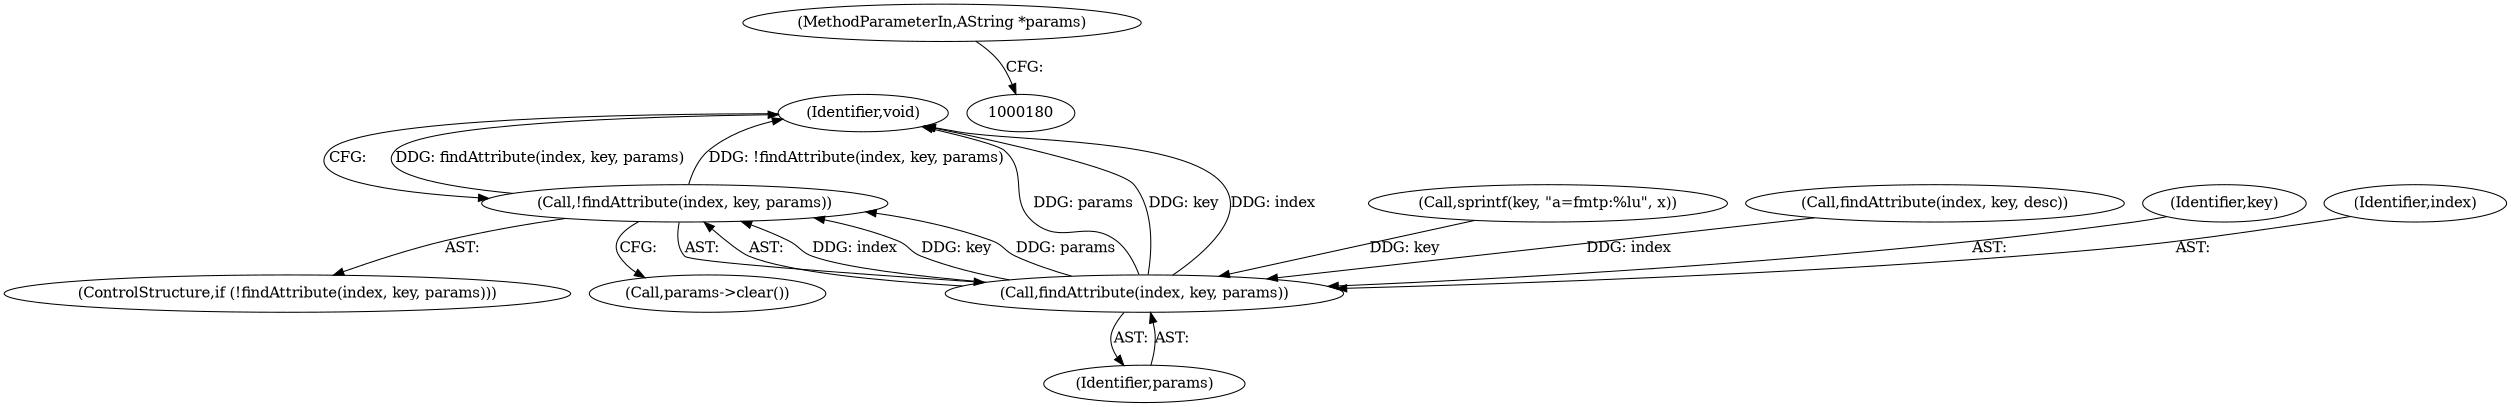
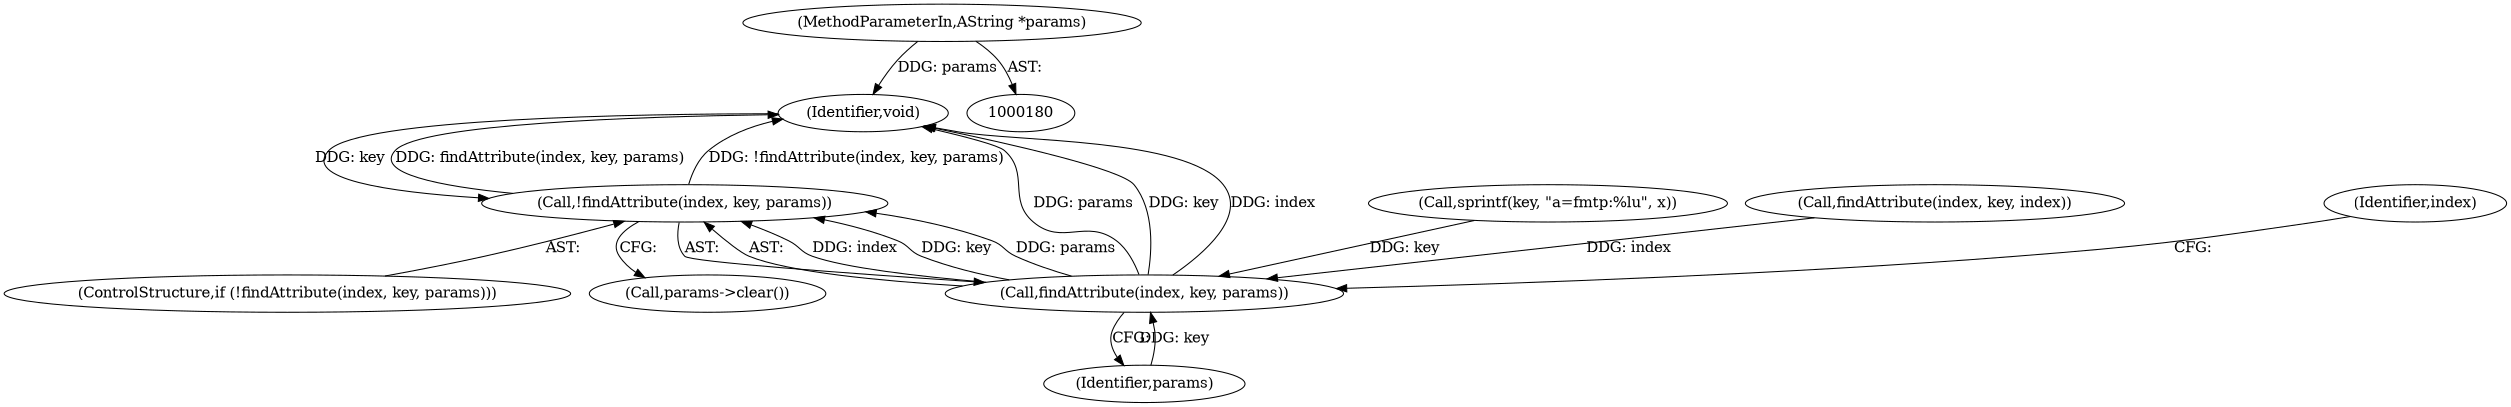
edge "(MethodParameterIn,AString *params)" -> "(Identifier,void)": added, label "DDG: params"
edge "(MethodParameterIn,AString *params)" -> "1000180": label "CFG: " -> "AST: "
edge "(Identifier,void)" -> "(Call,!findAttribute(index, key, params))": label "CFG: " -> "DDG: key"
node "(Call,findAttribute(index, key, desc))": label "(Call,findAttribute(index, key, desc))" -> "(Call,findAttribute(index, key, index))"
node "(Identifier,key)": removed
edge "(Call,!findAttribute(index, key, params))" -> "(ControlStructure,if (!findAttribute(index, key, params)))": reversed
edge "(Identifier,index)" -> "(Call,findAttribute(index, key, params))": label "AST: " -> "CFG: "
edge "(Call,findAttribute(index, key, params))" -> "(Identifier,params)": label "AST: " -> "CFG: "
edge "(Identifier,params)" -> "(Call,findAttribute(index, key, params))": label "AST: " -> "DDG: key"
